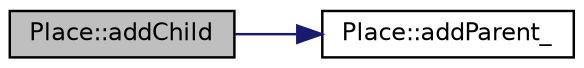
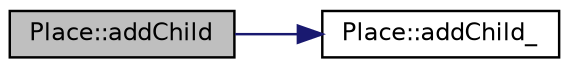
node "Place::addParent_": label "Place::addParent_" -> "Place::addChild_"
